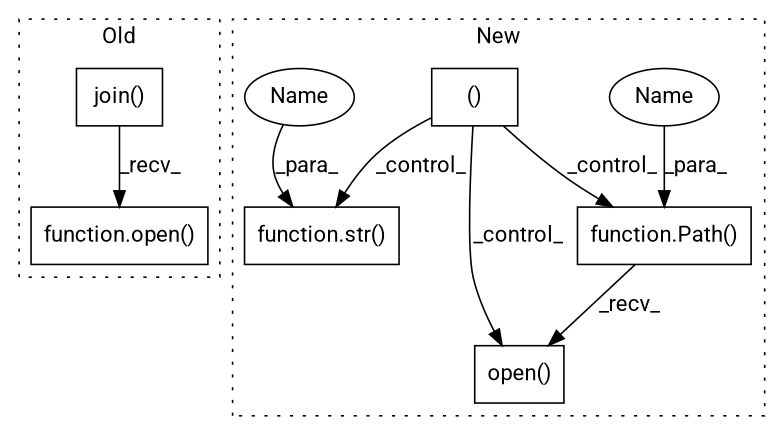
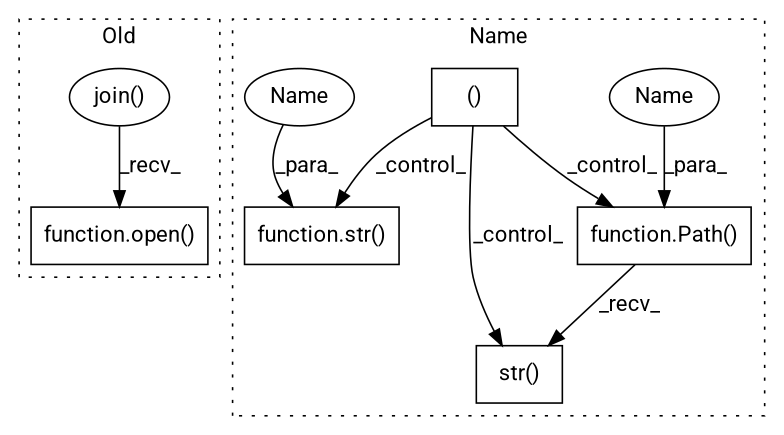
cluster "New": label "New" -> "Name"
node "join()": shape box -> ellipse
node "open()": label "open()" -> "str()"
